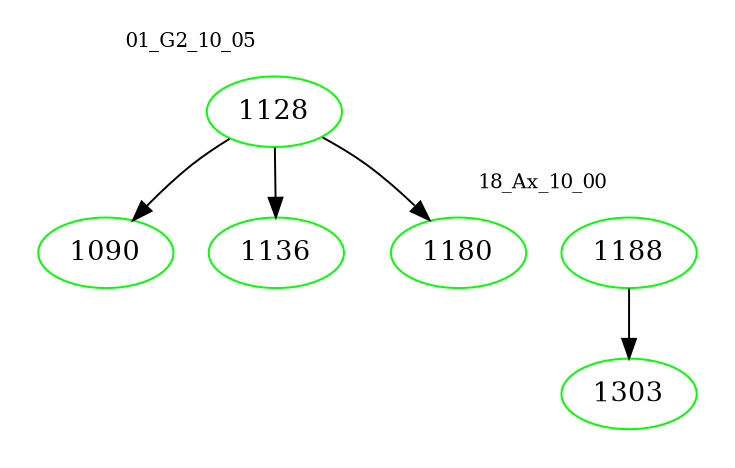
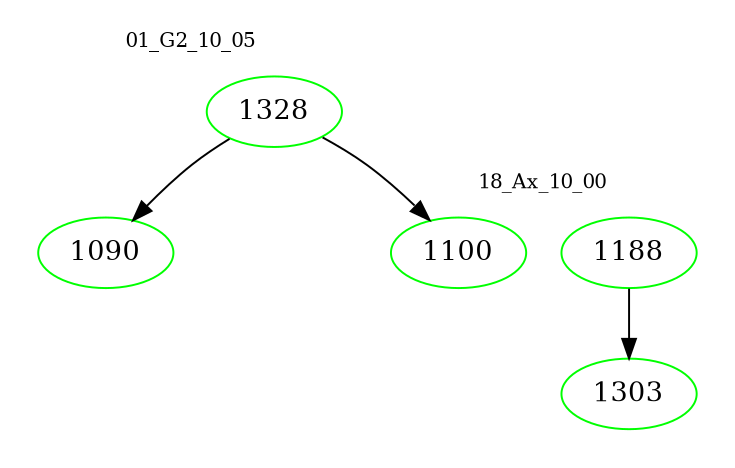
node "1128": label "1128" -> "1328"
node "1136": removed
node "1180": label "1180" -> "1100"
